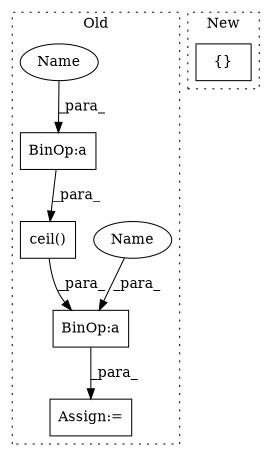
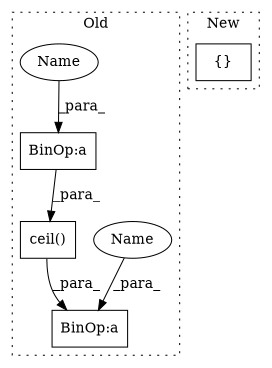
node "Assign:=": removed
